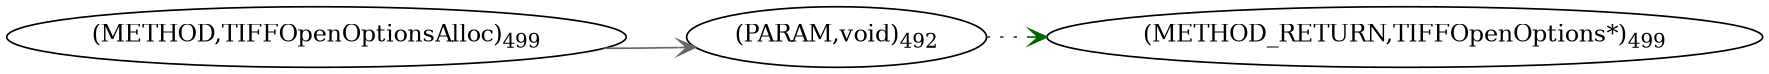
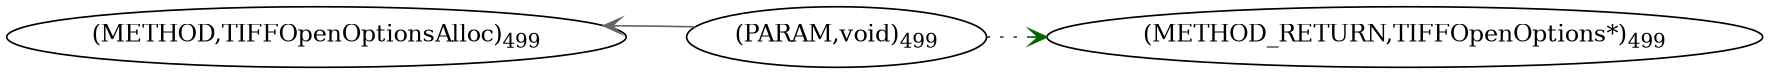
node "(PARAM,void)": text "492" -> "499"
edge "(METHOD,TIFFOpenOptionsAlloc)" -> "(PARAM,void)": reversed
